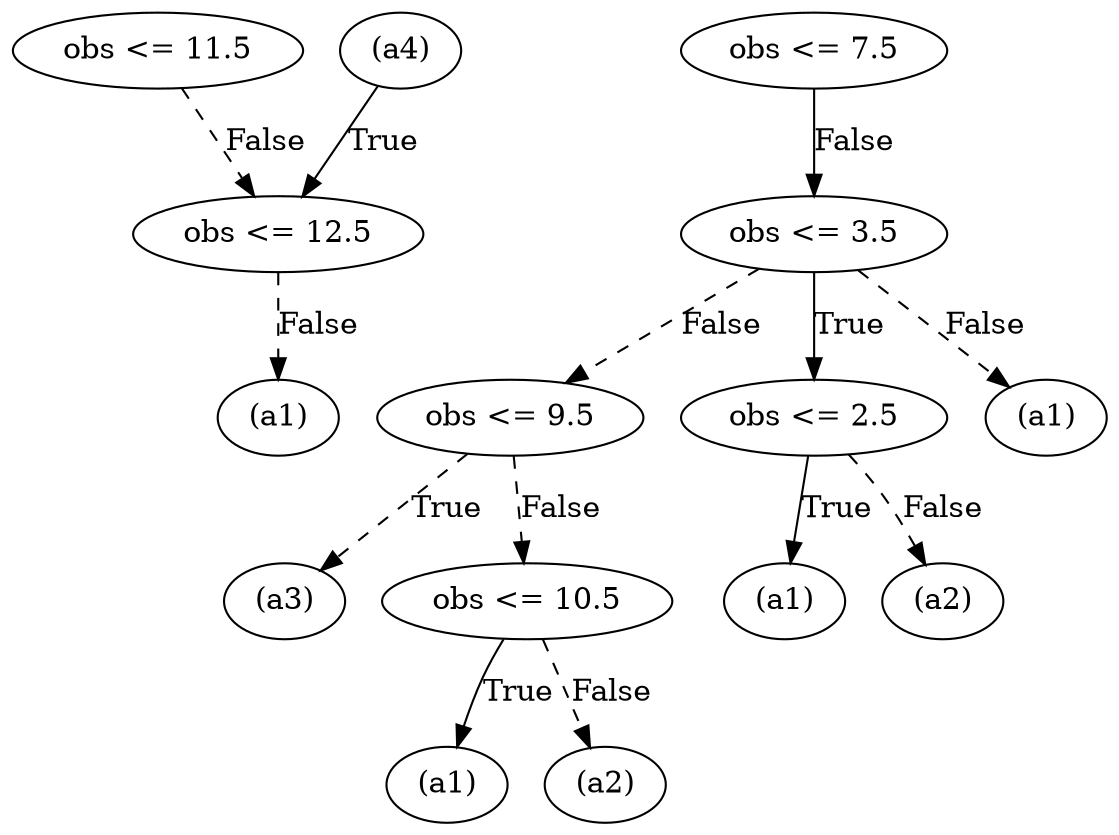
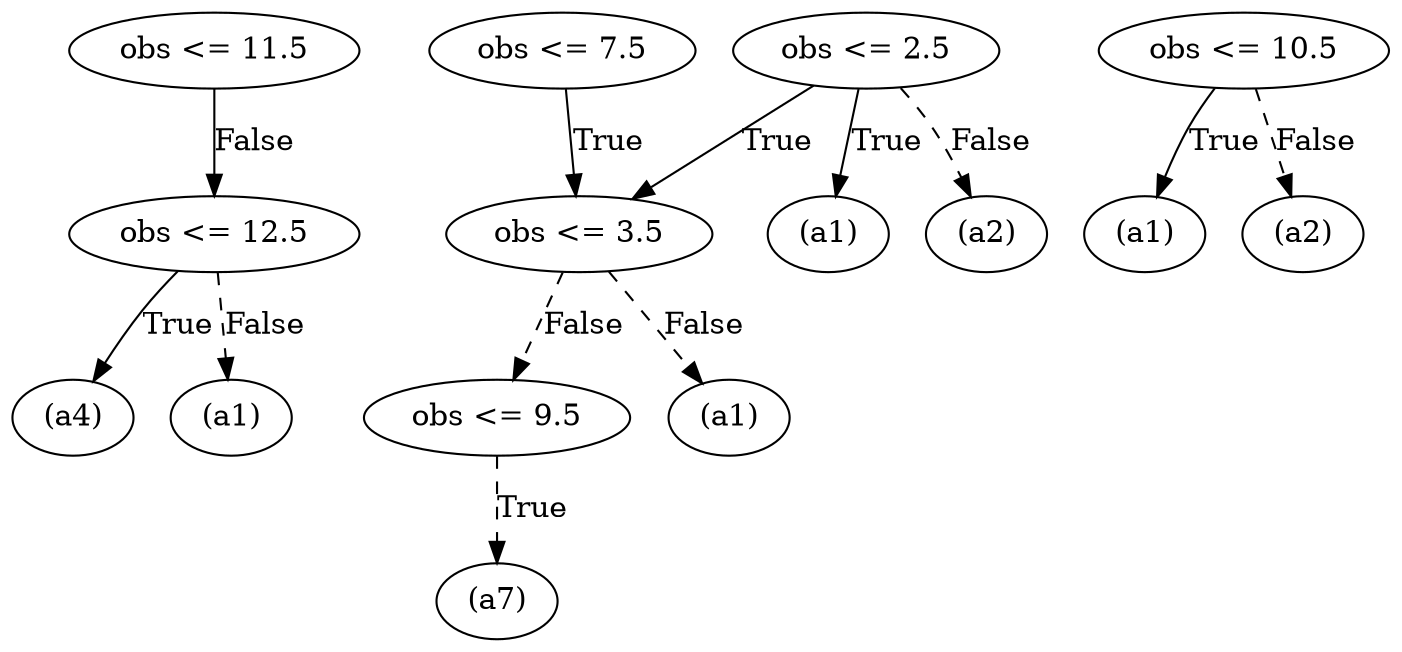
edge "obs <= 11.5" -> "obs <= 12.5": style dashed -> solid
edge "(a4)" -> "obs <= 12.5": reversed
edge "obs <= 7.5" -> "obs <= 3.5": label "False" -> "True"
edge "obs <= 3.5" -> "obs <= 2.5": reversed
edge "obs <= 9.5" -> "obs <= 10.5": removed, label "False"
node "(a3)": label "(a3)" -> "(a7)"
